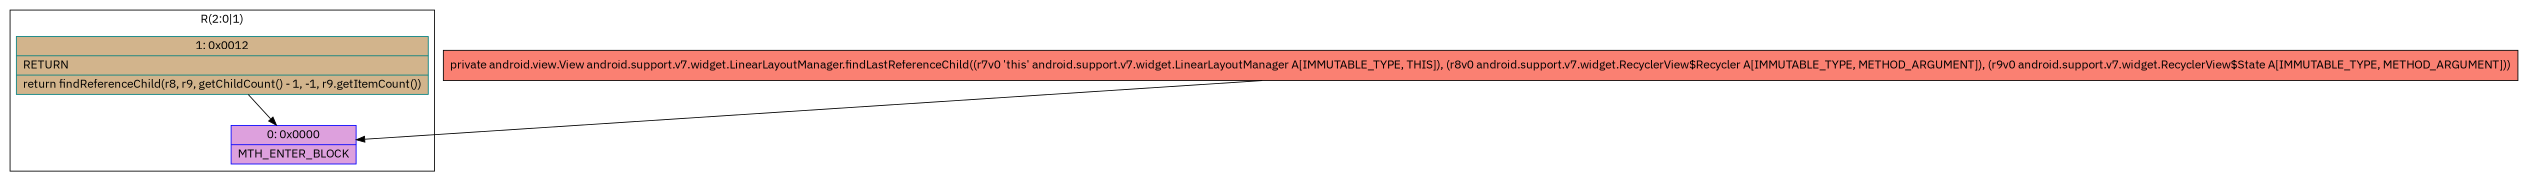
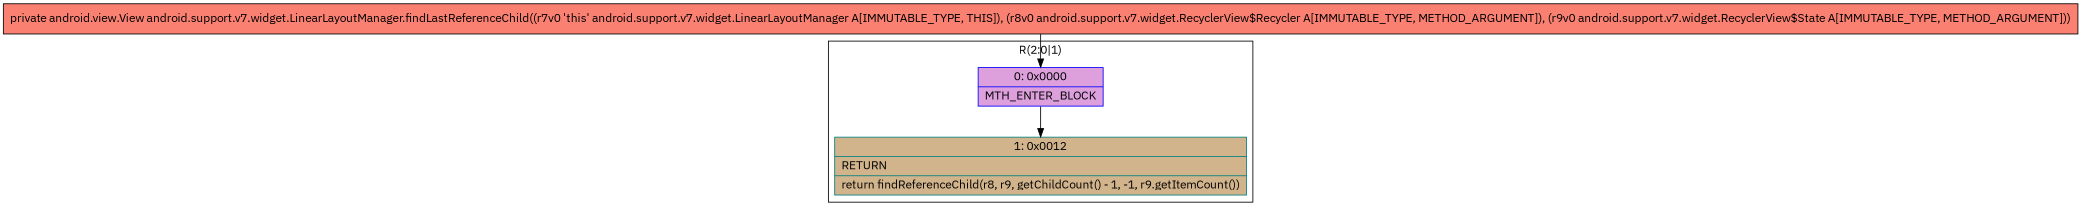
edge "1: 0x0012" -> "0: 0x0000": reversed
